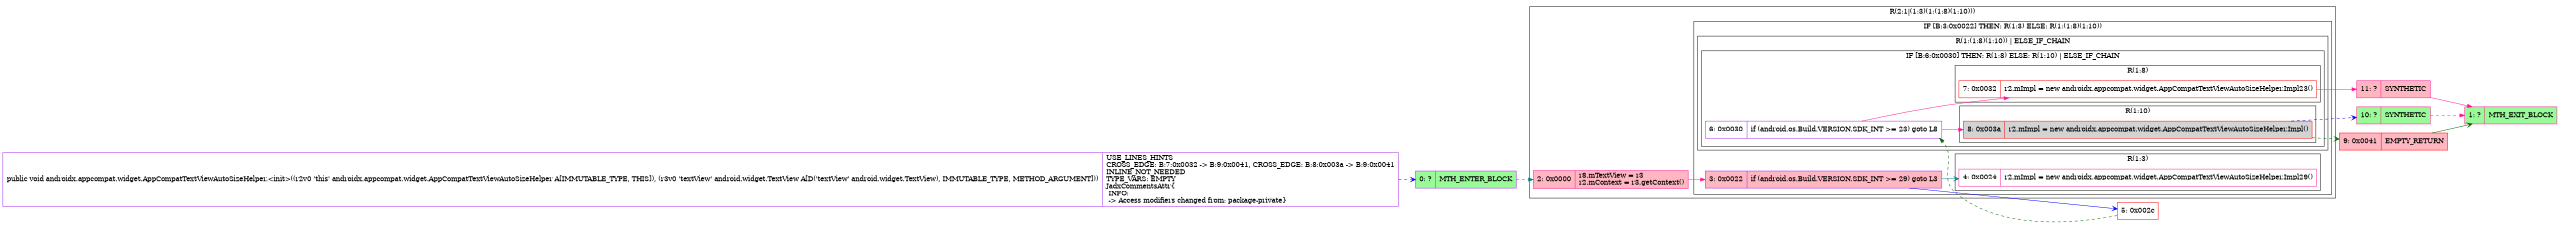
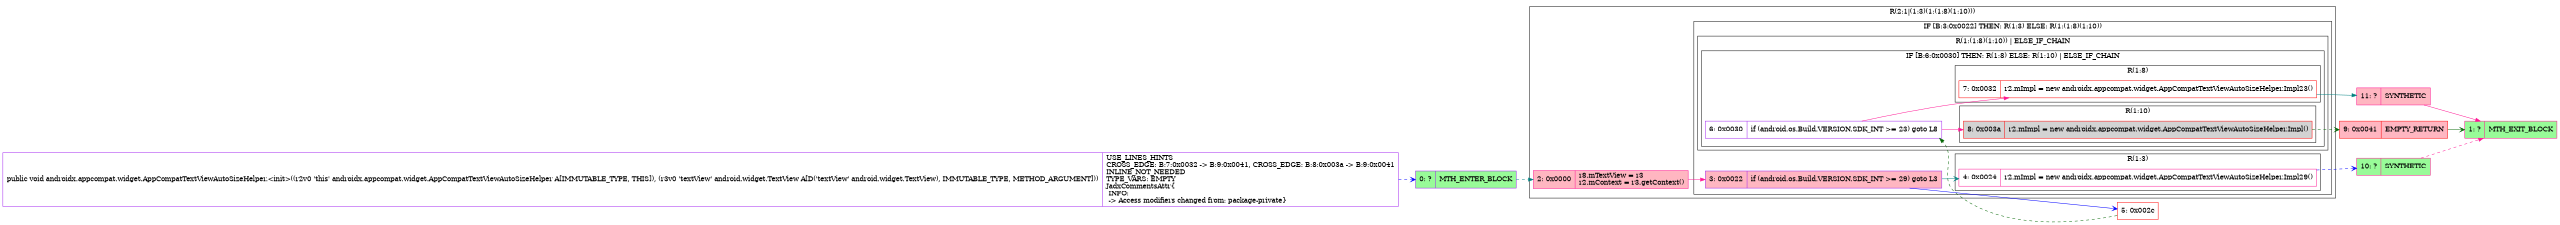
edge "7: 0x0032" -> "11: ?": color deeppink -> teal
edge "8: 0x003a" -> "10: ?": now "4: 0x0024" -> "10: ?"
